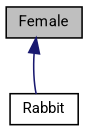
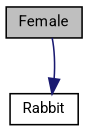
edge "Rabbit" -> "Female": reversed
